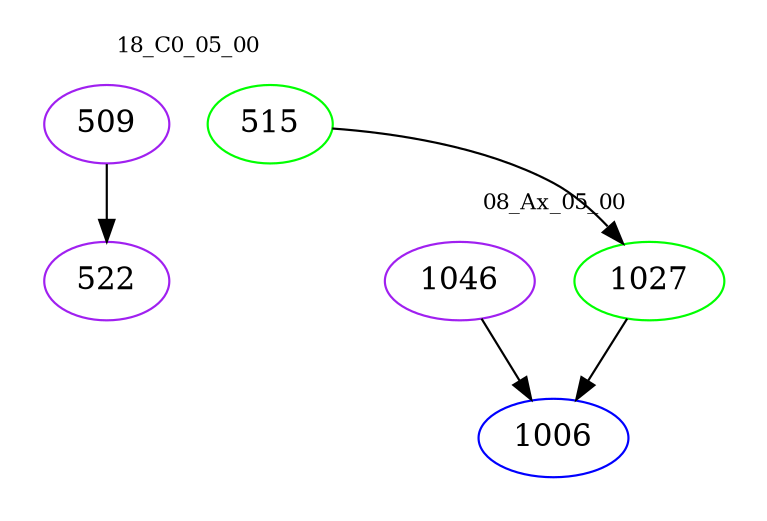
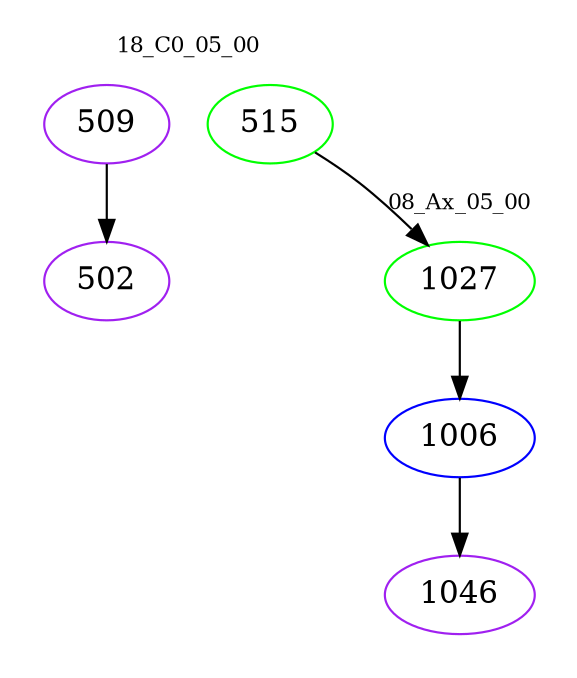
node "522": label "522" -> "502"
edge "1046" -> "1006": reversed
